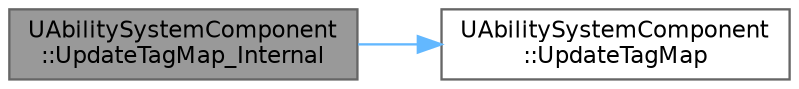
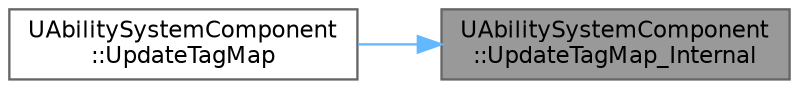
edge "UAbilitySystemComponent ::UpdateTagMap_Internal" -> "UAbilitySystemComponent ::UpdateTagMap": reversed
